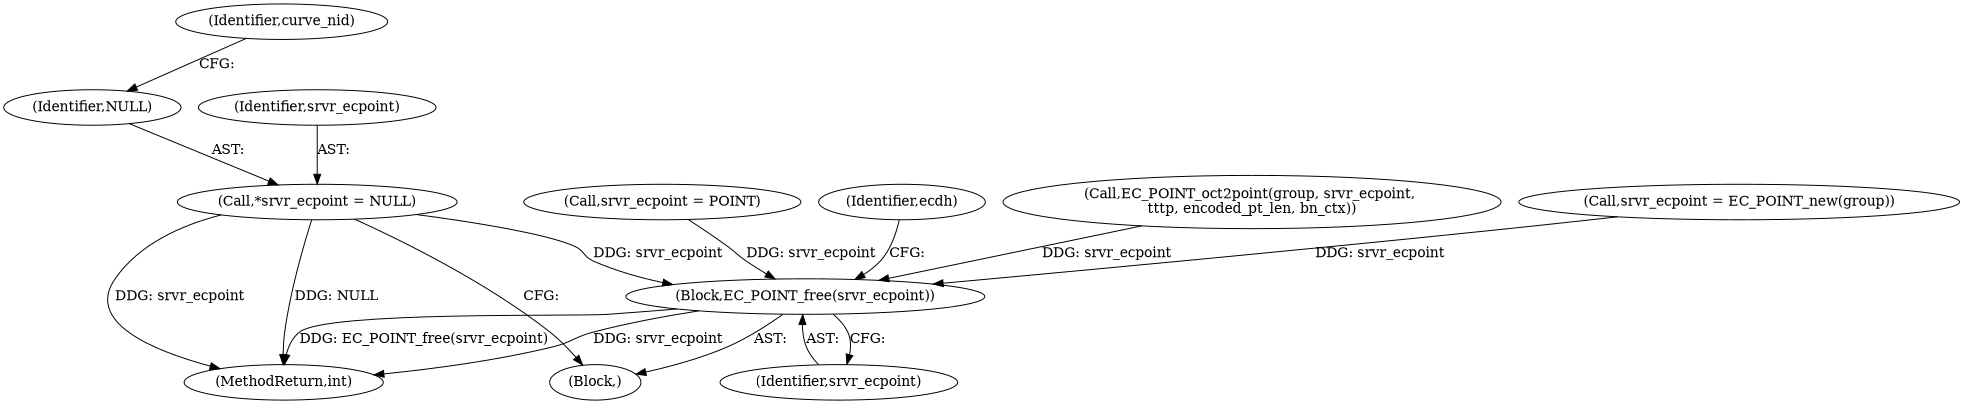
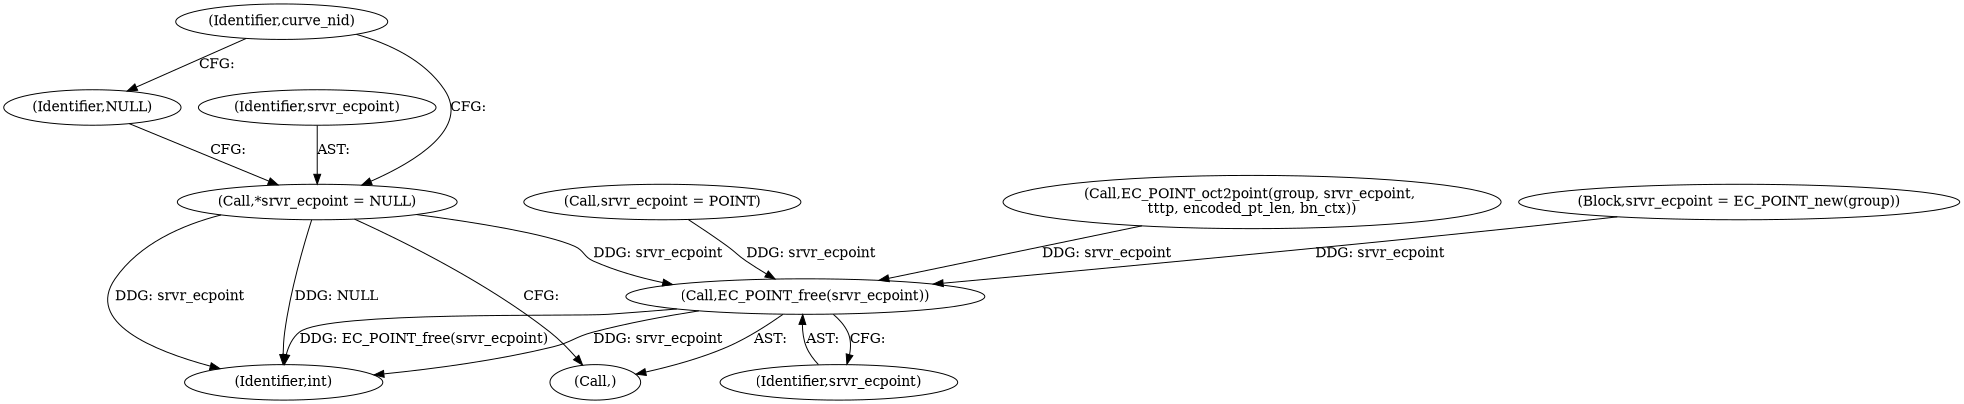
edge "(Identifier,curve_nid)" -> "(Call,*srvr_ecpoint = NULL)": added, label "CFG:"
edge "(Identifier,NULL)" -> "(Call,*srvr_ecpoint = NULL)": label "AST: " -> "CFG: "
node "(Identifier,ecdh)": removed
node "(Call,srvr_ecpoint = EC_POINT_new(group))": label "(Call,srvr_ecpoint = EC_POINT_new(group))" -> "(Block,srvr_ecpoint = EC_POINT_new(group))"
node "(Block,EC_POINT_free(srvr_ecpoint))": label "(Block,EC_POINT_free(srvr_ecpoint))" -> "(Call,EC_POINT_free(srvr_ecpoint))"
node "(MethodReturn,int)": label "(MethodReturn,int)" -> "(Identifier,int)"
node "(Block,)": label "(Block,)" -> "(Call,)"
